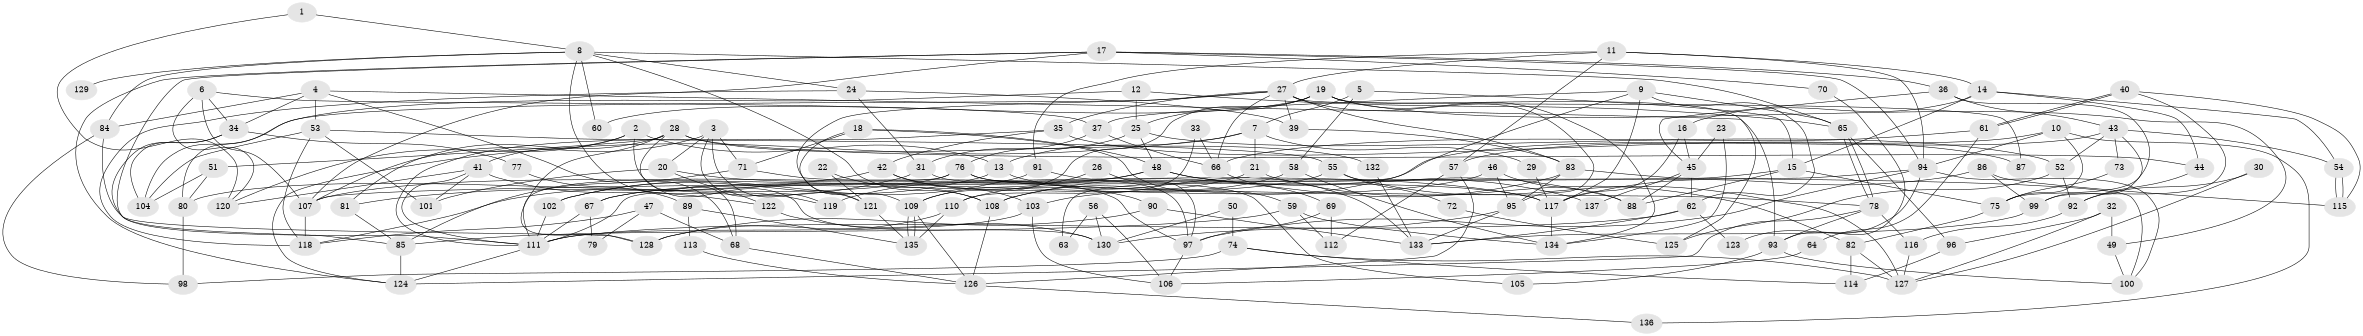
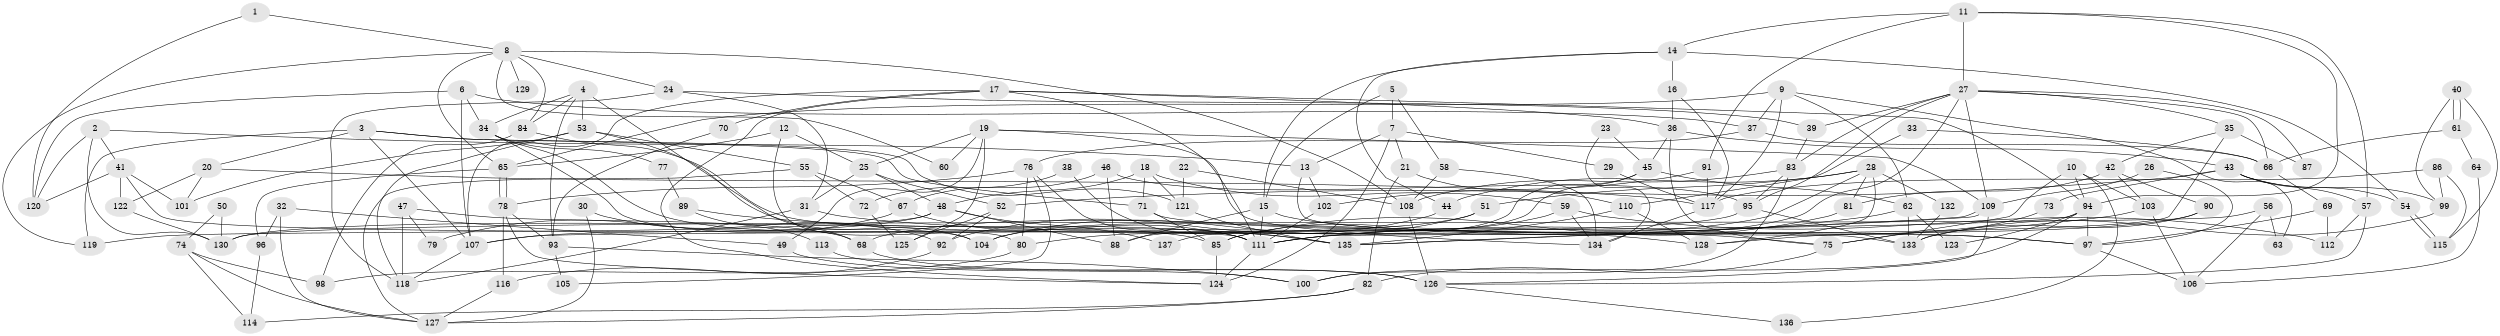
edge "16" -- "45": now "16" -- "36"
node "38": added
